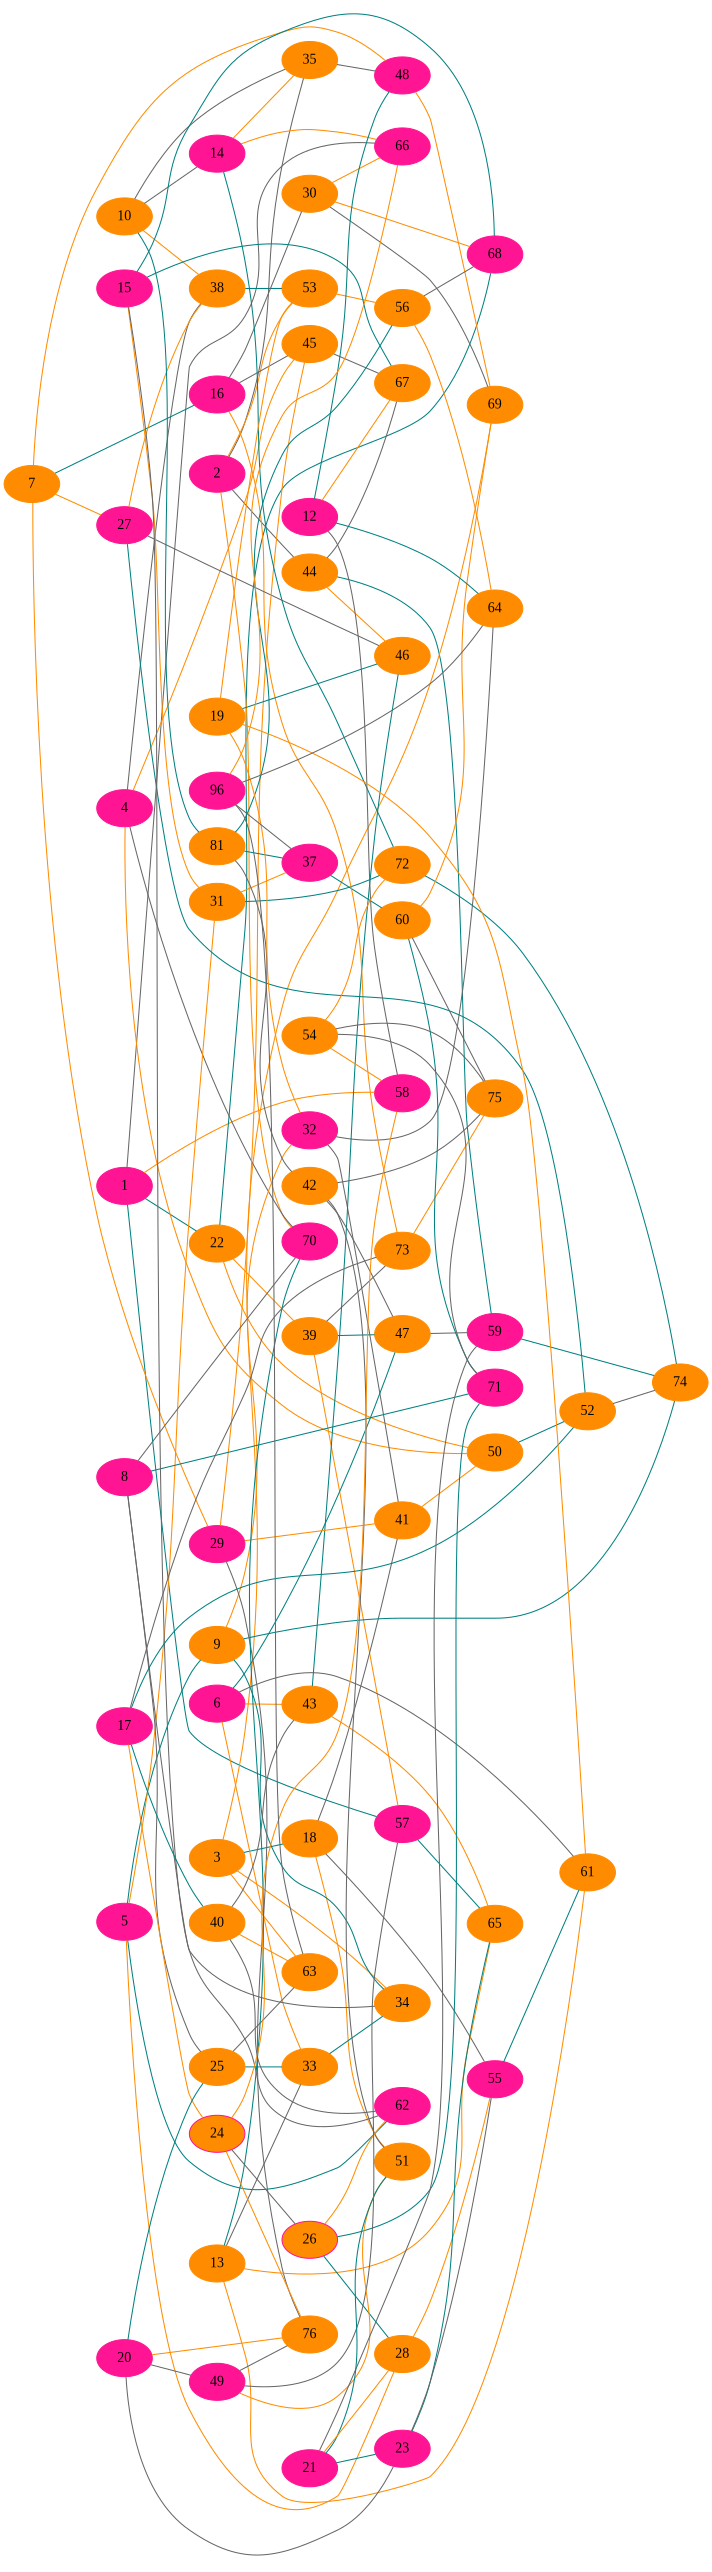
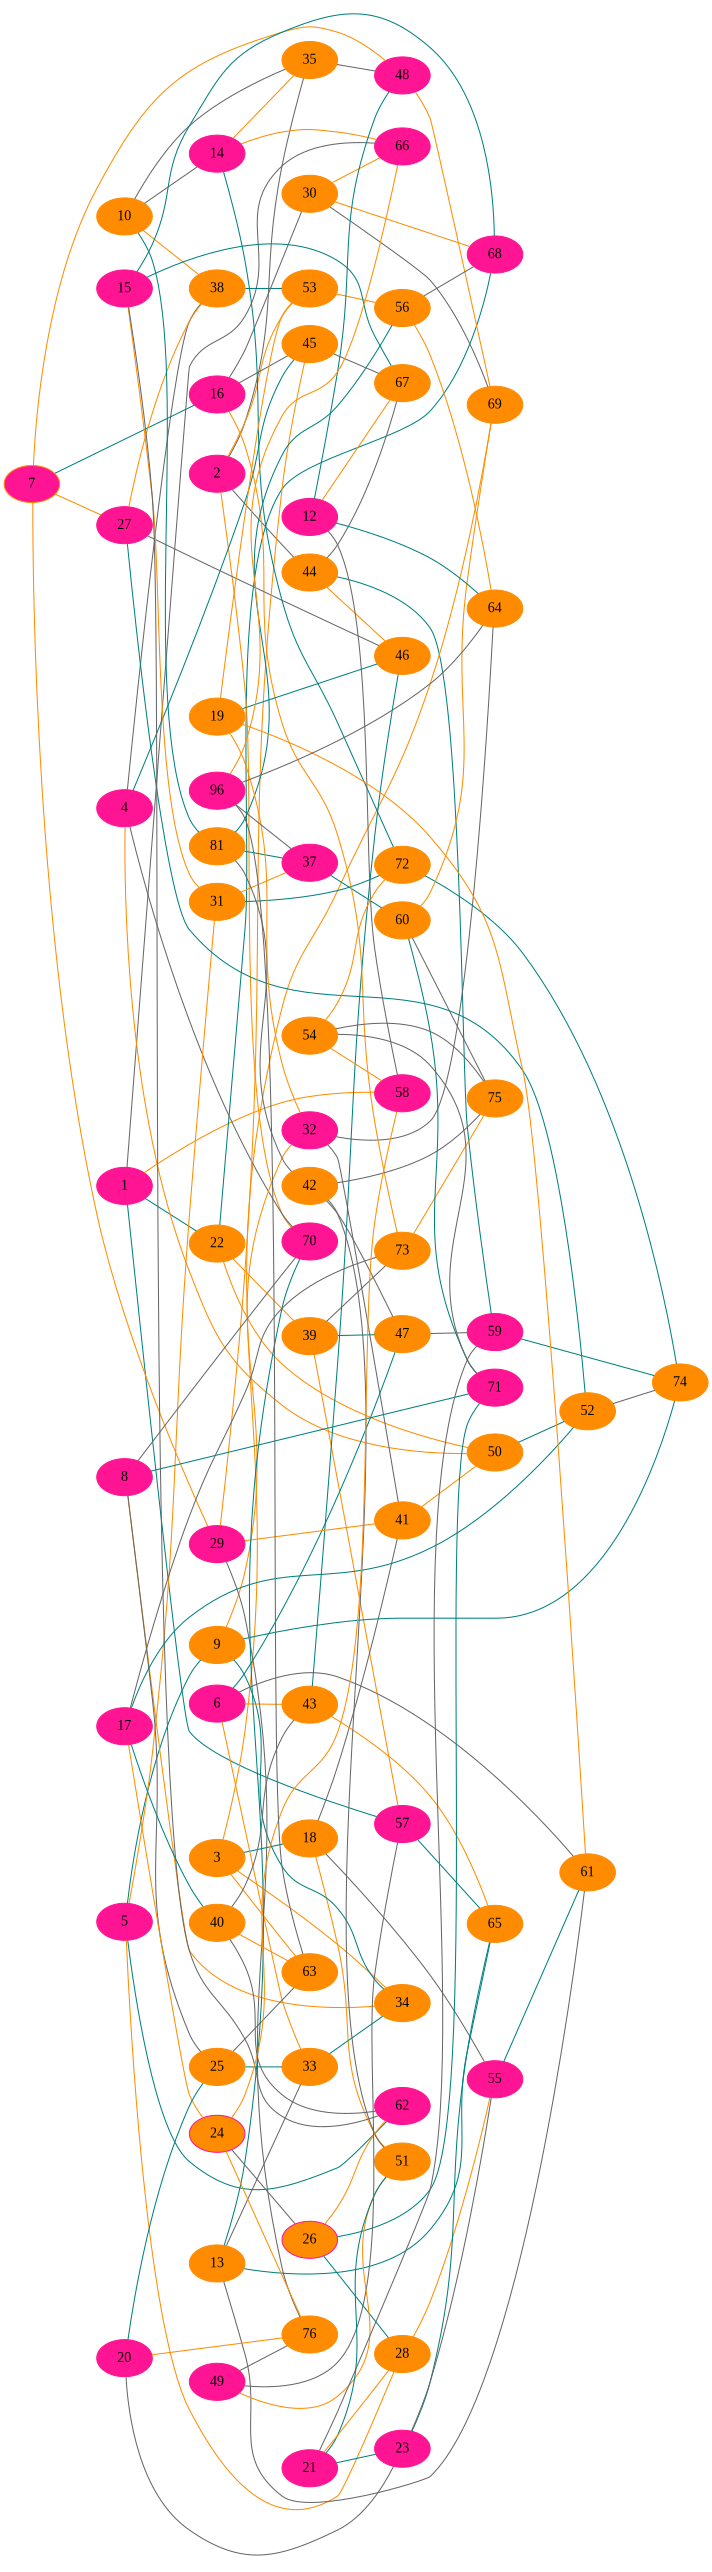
node "7": fillcolor darkorange -> deeppink
edge "45" -- "4": color darkorange -> teal
edge "8" -- "34": color gray40 -> darkorange
edge "65" -- "13": color darkorange -> teal
edge "20" -- "49": removed
edge "61" -- "13": color darkorange -> gray40
